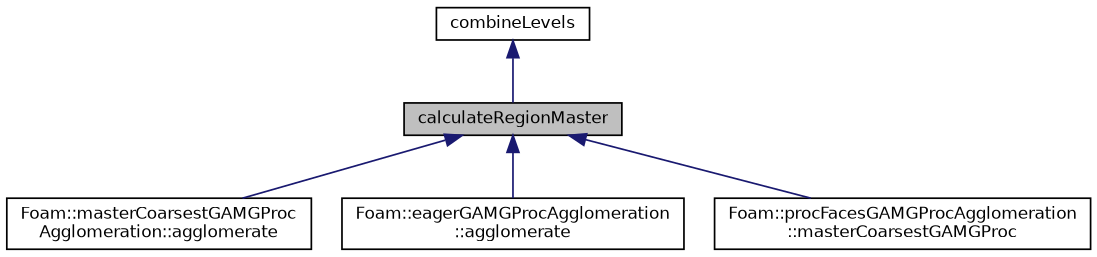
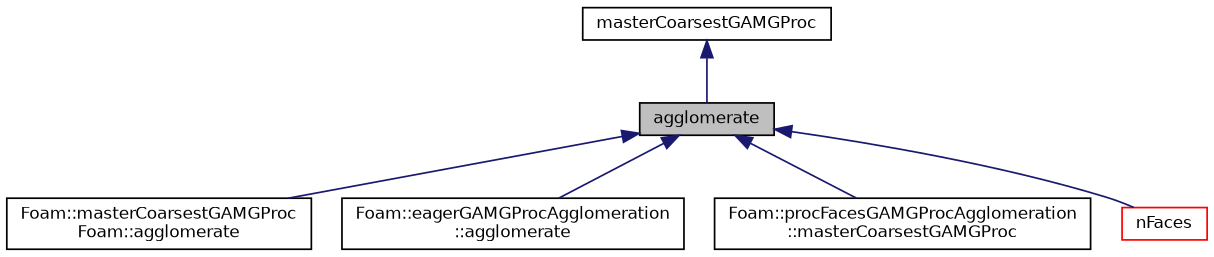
node "combineLevels": label "combineLevels" -> "masterCoarsestGAMGProc"
node "calculateRegionMaster": label "calculateRegionMaster" -> "agglomerate"
node "Foam::masterCoarsestGAMGProc Agglomeration::agglomerate": label "Foam::masterCoarsestGAMGProc Agglomeration::agglomerate" -> "Foam::masterCoarsestGAMGProc Foam::agglomerate"
node "nFaces": added
